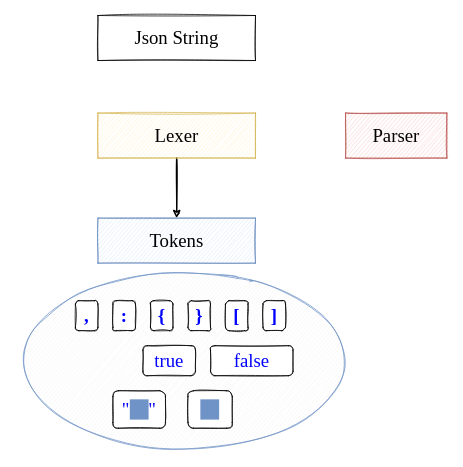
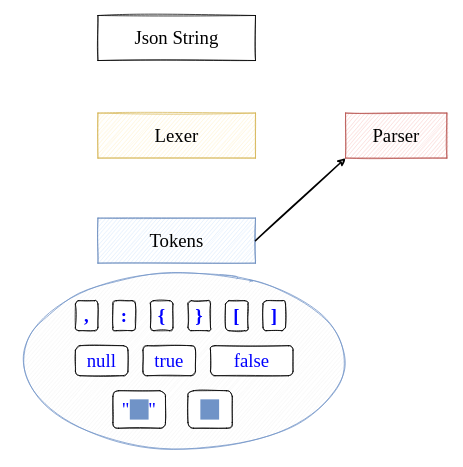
edge "Lexer" -> "Tokens": removed
edge "Tokens" -> "Parser": added
node "null": added
